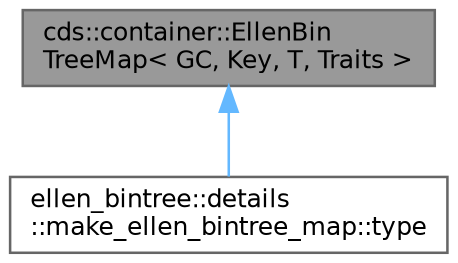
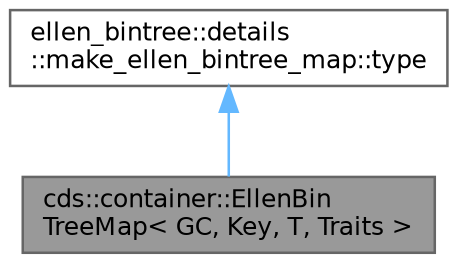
edge "ellen_bintree::details ::make_ellen_bintree_map::type" -> "cds::container::EllenBin TreeMap< GC, Key, T, Traits >": reversed
